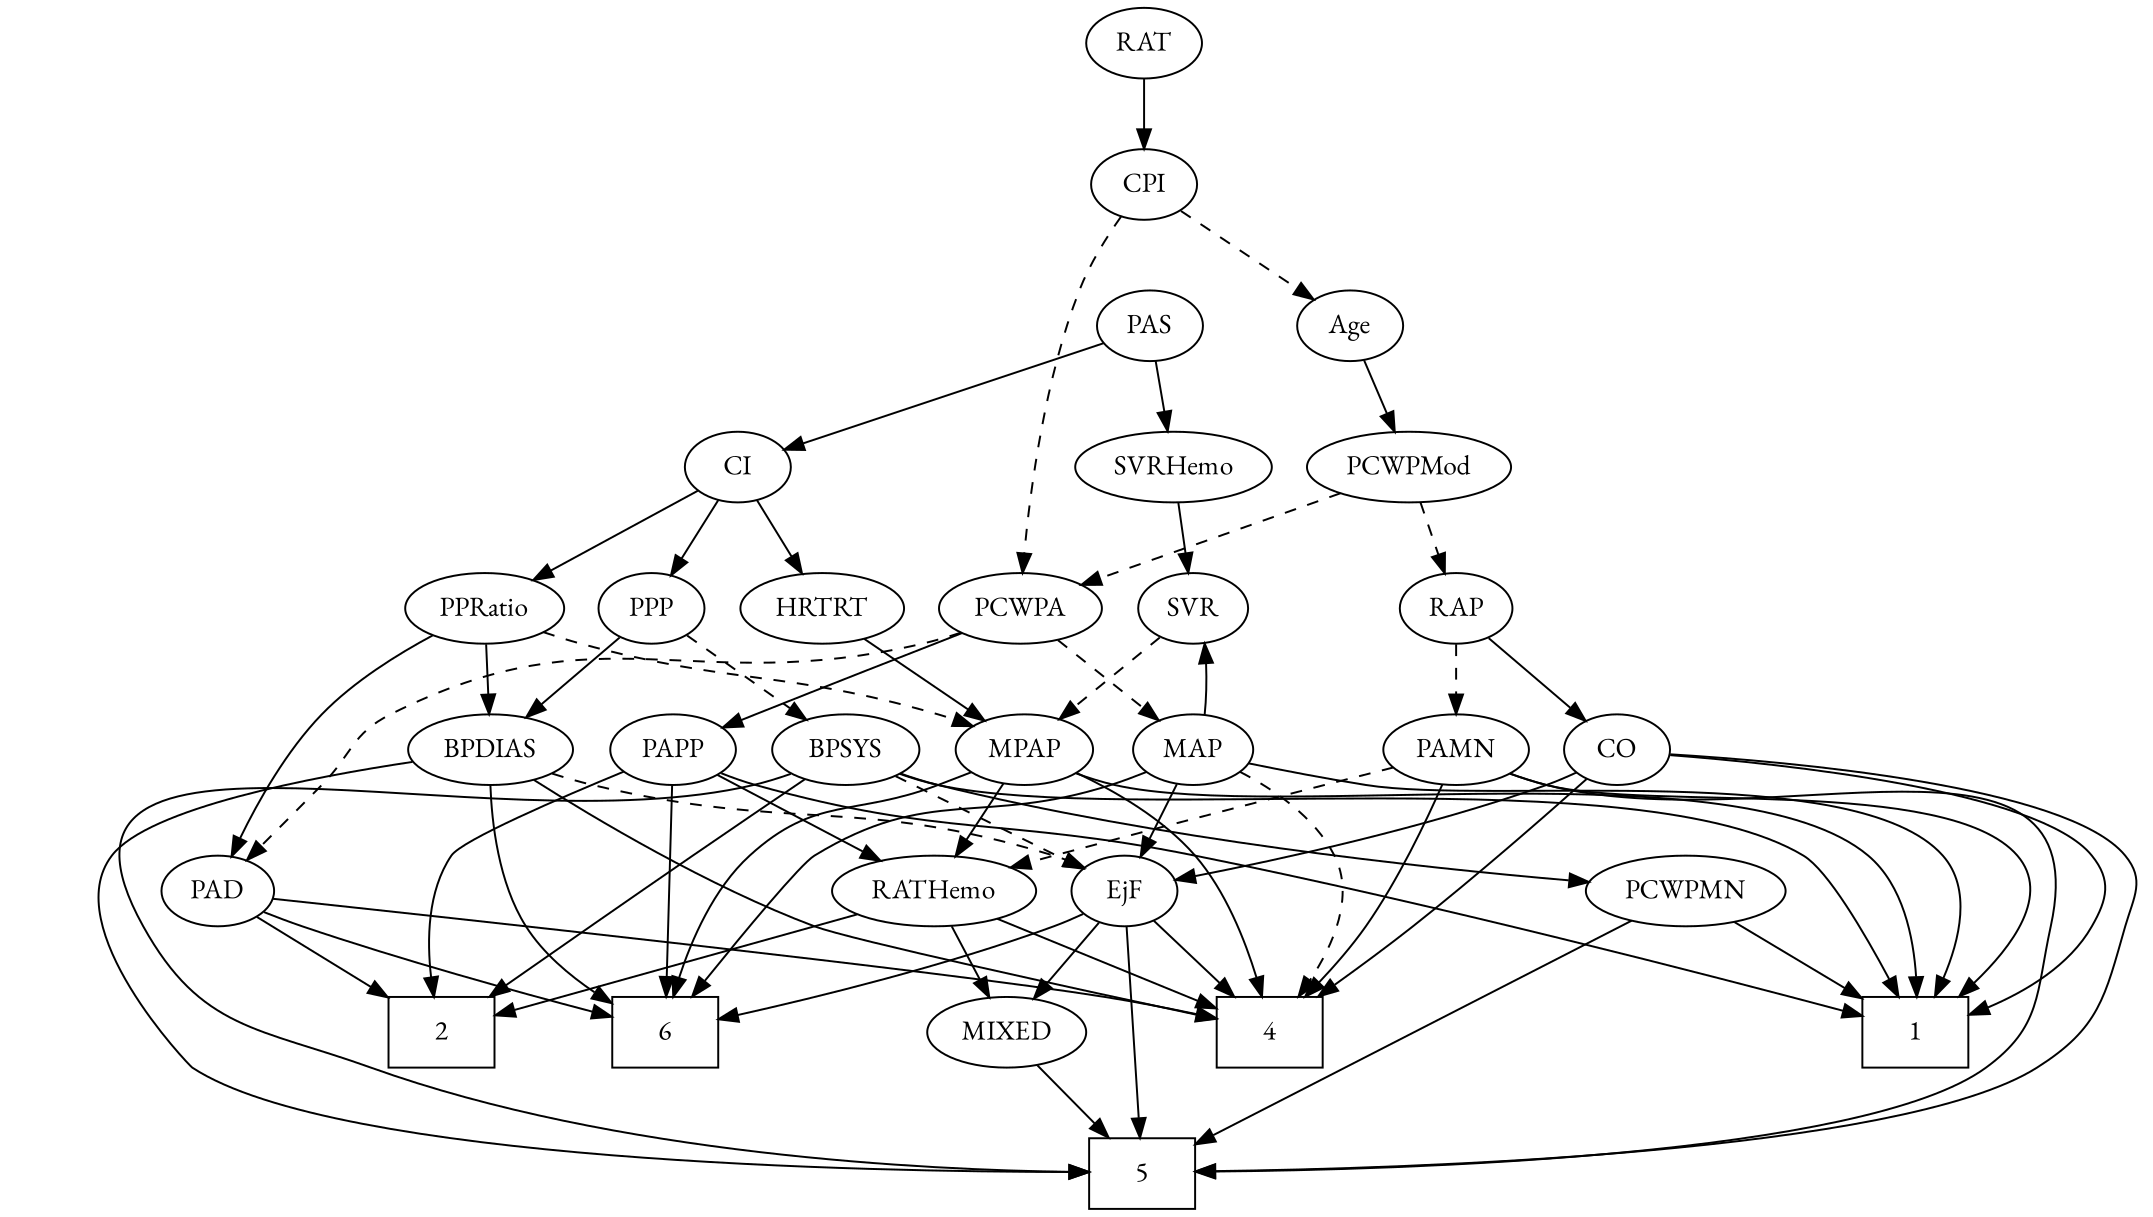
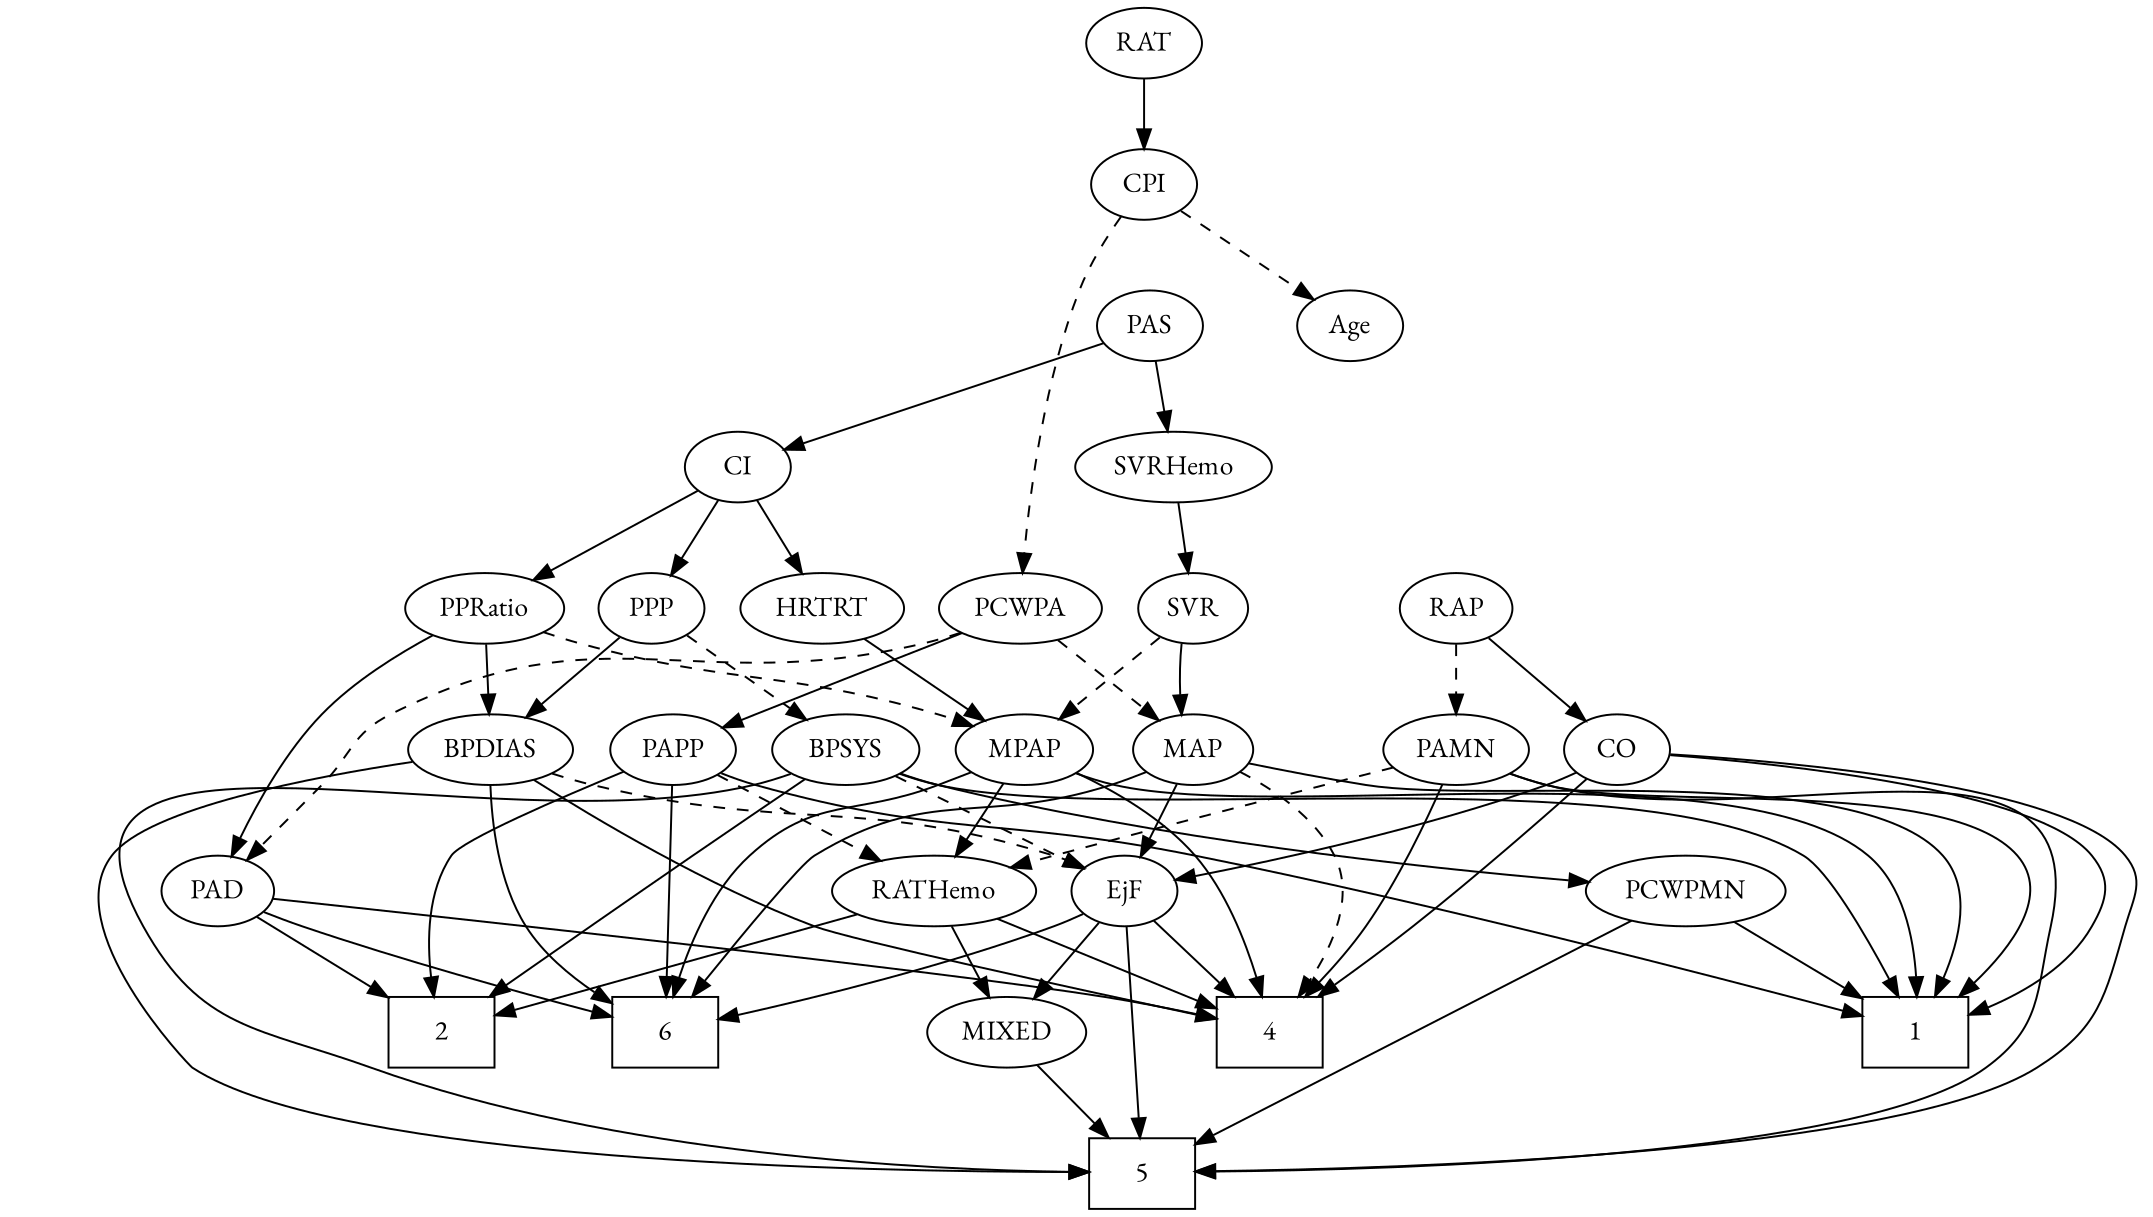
node "PCWPMod": removed
edge "MAP" -> "SVR": reversed
edge "PAPP" -> "RATHemo": style solid -> dashed
